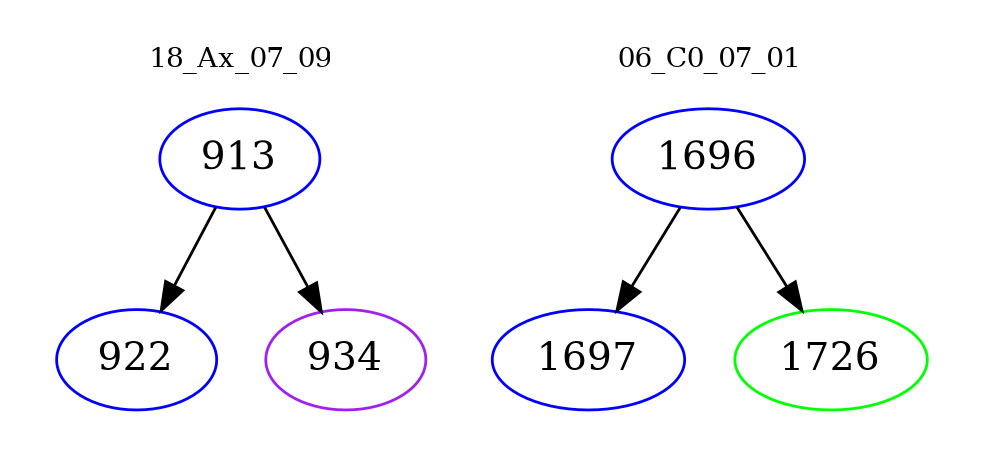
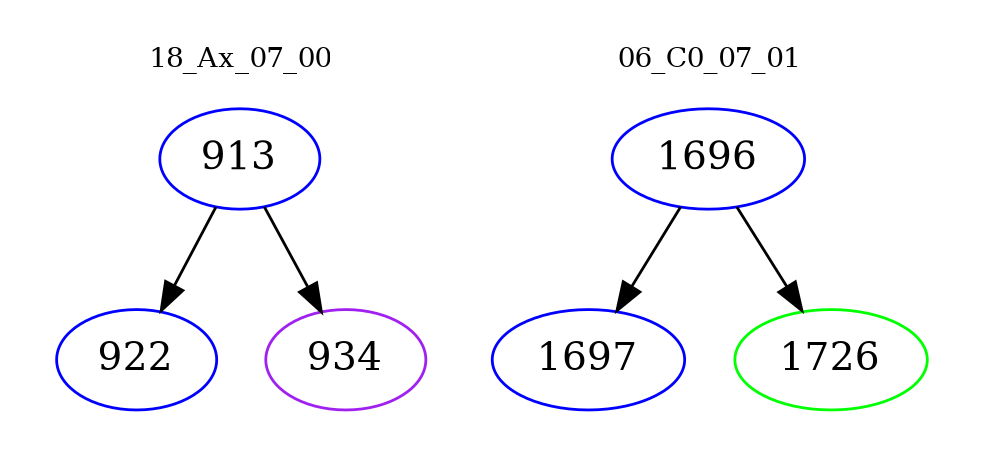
cluster "18_Ax_07_09": label "18_Ax_07_09" -> "18_Ax_07_00"
